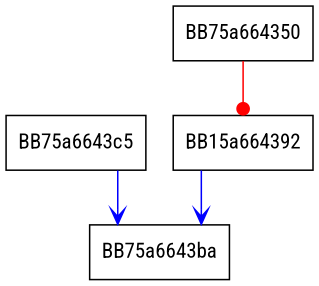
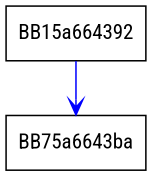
node "BB75a664350": removed
node "BB75a6643c5": removed
